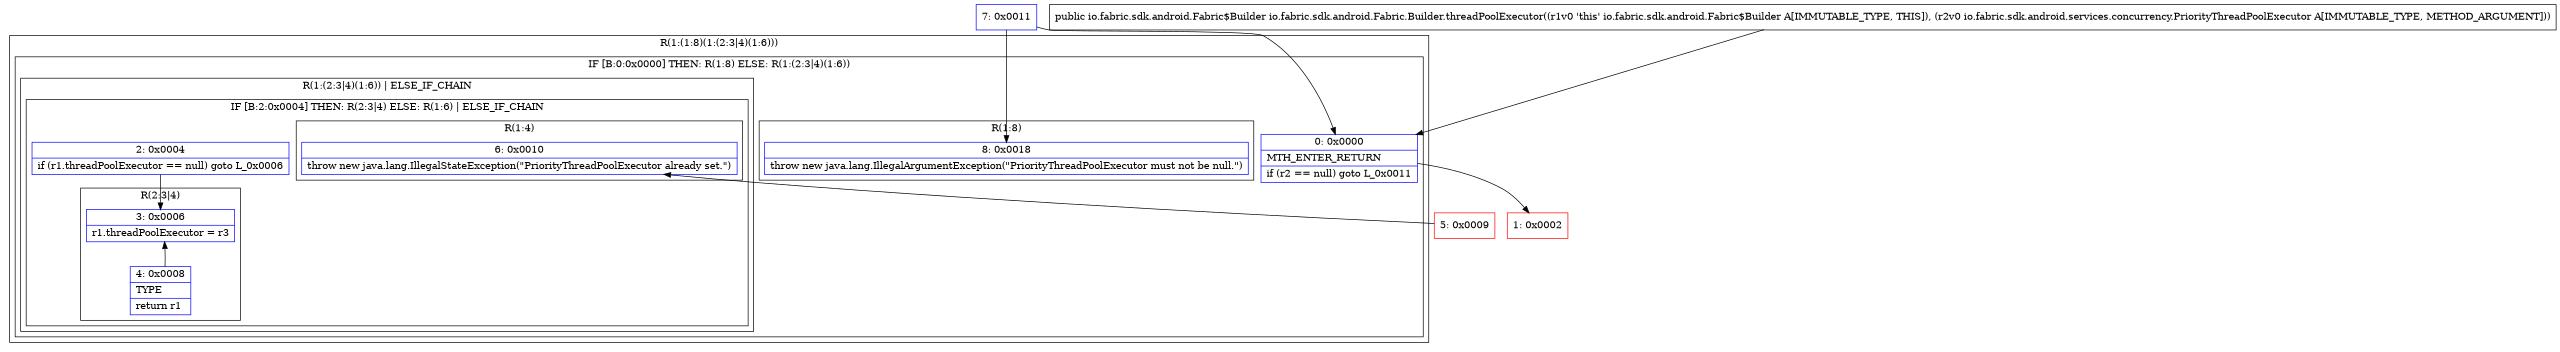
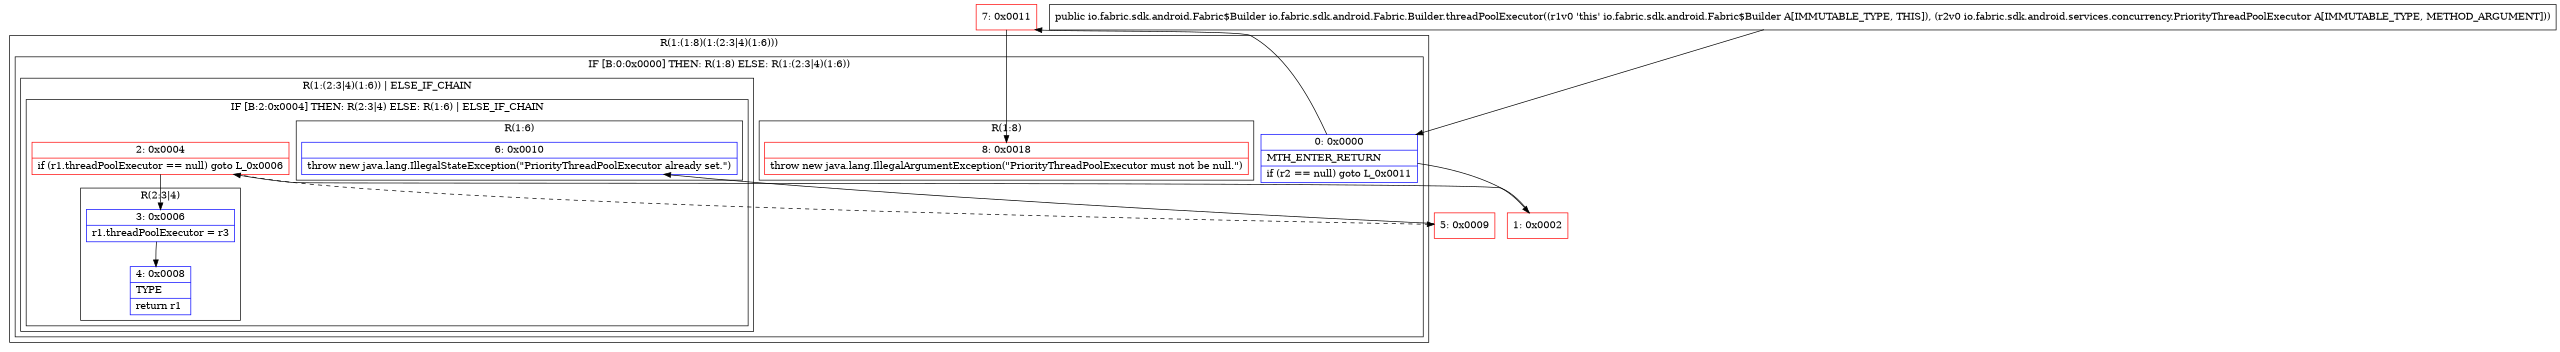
node "7: 0x0011": color blue -> red
edge "7: 0x0011" -> "0: 0x0000": reversed
cluster "R(1:4)": label "R(1:4)" -> "R(1:6)"
node "2: 0x0004": color blue -> red
node "8: 0x0018": color blue -> red
edge "1: 0x0002" -> "2: 0x0004": added
edge "2: 0x0004" -> "5: 0x0009": added
edge "4: 0x0008" -> "3: 0x0006": reversed
